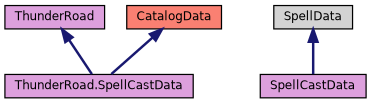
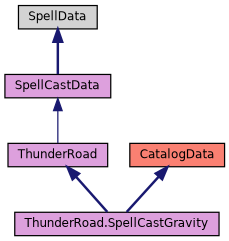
node "ThunderRoad.SpellCastData": label "ThunderRoad.SpellCastData" -> "ThunderRoad.SpellCastGravity"
edge "ThunderRoad" -> "SpellCastData": added
